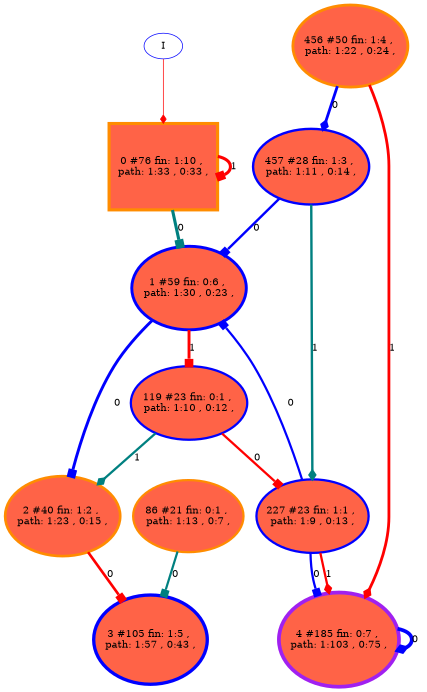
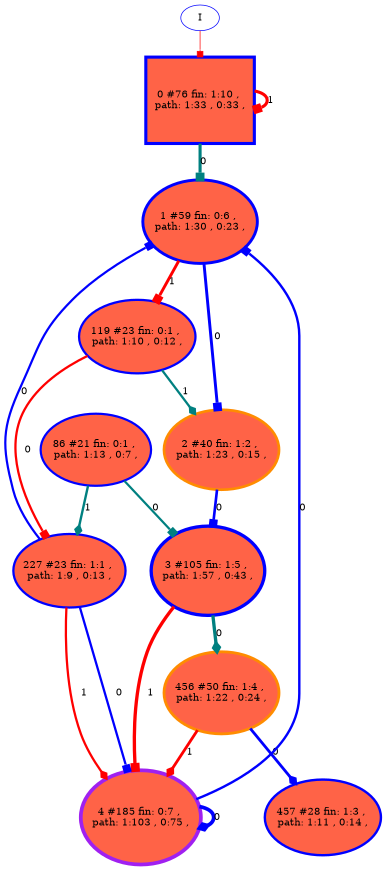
edge "I" -> "0 #76 fin: 1:10 , path: 1:33 , 0:33 ,": arrowhead diamond -> box
node "0 #76 fin: 1:10 , path: 1:33 , 0:33 ,": color darkorange -> blue
edge "457 #28 fin: 1:3 , path: 1:11 , 0:14 ," -> "1 #59 fin: 0:6 , path: 1:30 , 0:23 ,": now "4 #185 fin: 0:7 , path: 1:103 , 0:75 ," -> "1 #59 fin: 0:6 , path: 1:30 , 0:23 ,"
edge "457 #28 fin: 1:3 , path: 1:11 , 0:14 ," -> "227 #23 fin: 1:1 , path: 1:9 , 0:13 ,": now "86 #21 fin: 0:1 , path: 1:13 , 0:7 ," -> "227 #23 fin: 1:1 , path: 1:9 , 0:13 ,"
node "86 #21 fin: 0:1 , path: 1:13 , 0:7 ,": color darkorange -> blue
edge "2 #40 fin: 1:2 , path: 1:23 , 0:15 ," -> "3 #105 fin: 1:5 , path: 1:57 , 0:43 ,": color red -> blue
edge "3 #105 fin: 1:5 , path: 1:57 , 0:43 ," -> "456 #50 fin: 1:4 , path: 1:22 , 0:24 ,": added, label "0"
edge "3 #105 fin: 1:5 , path: 1:57 , 0:43 ," -> "4 #185 fin: 0:7 , path: 1:103 , 0:75 ,": added, label "1"
